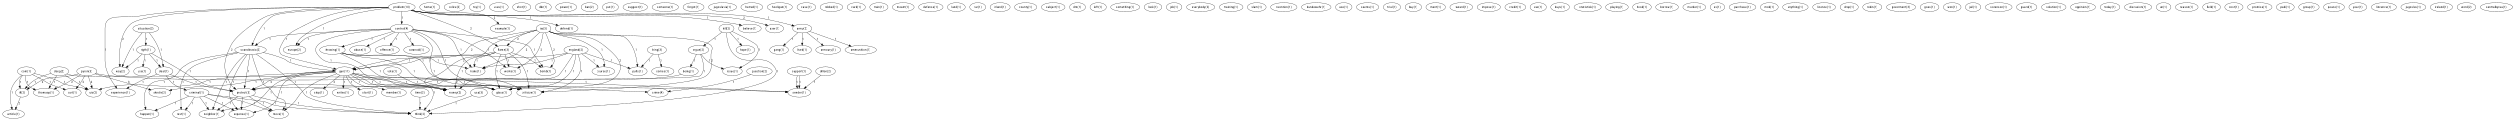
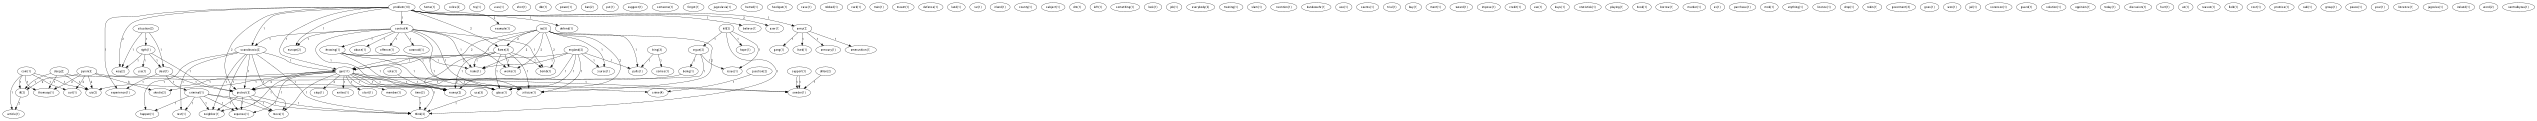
node "hurt(1)": added
